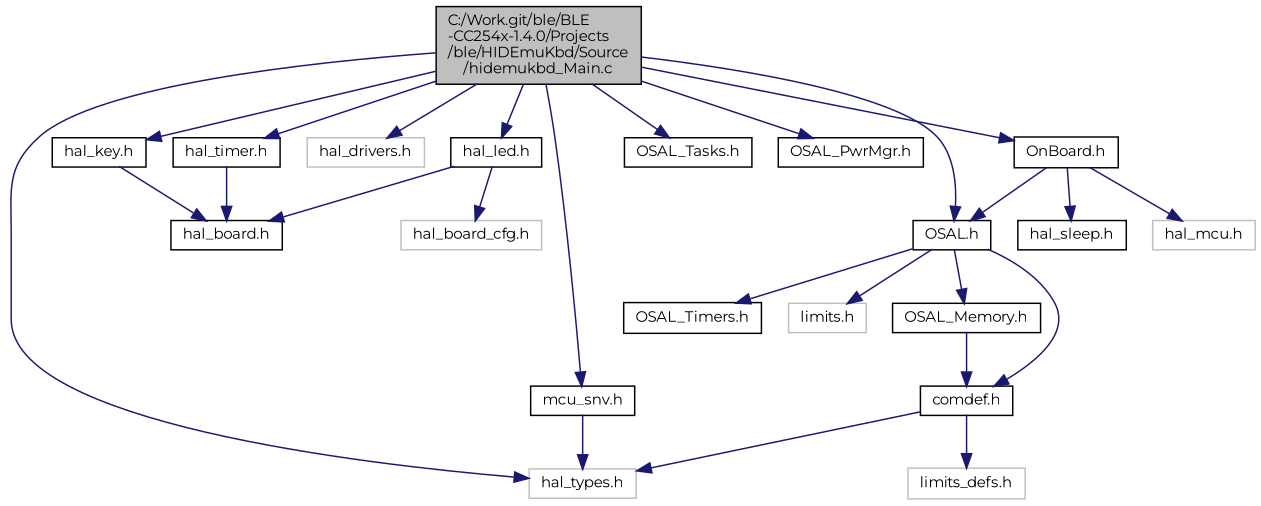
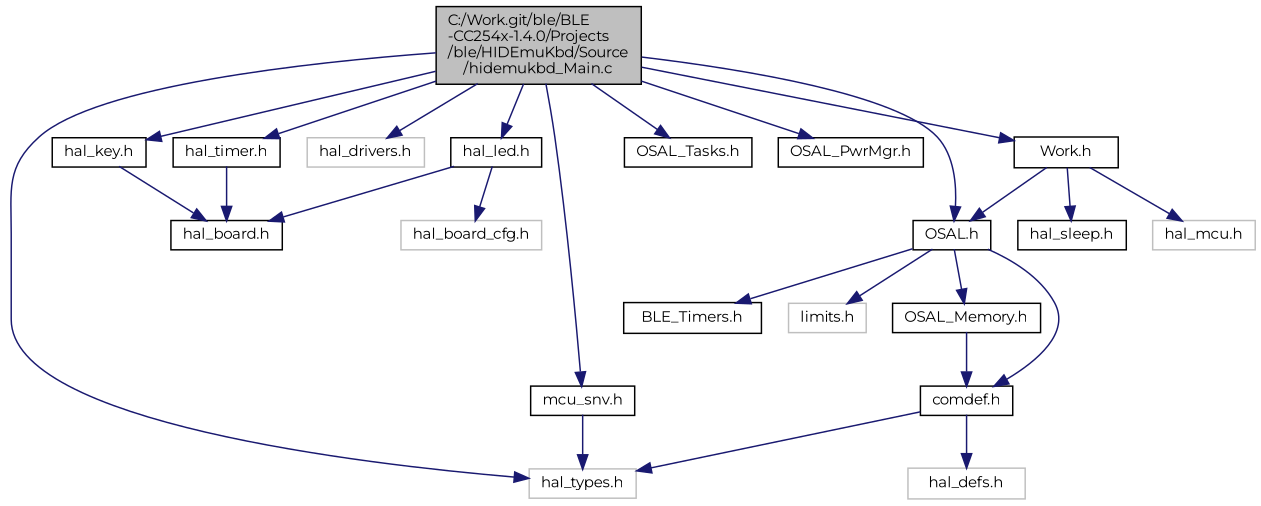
node "OnBoard.h": label "OnBoard.h" -> "Work.h"
node "OSAL_Timers.h": label "OSAL_Timers.h" -> "BLE_Timers.h"
node "limits_defs.h": label "limits_defs.h" -> "hal_defs.h"
